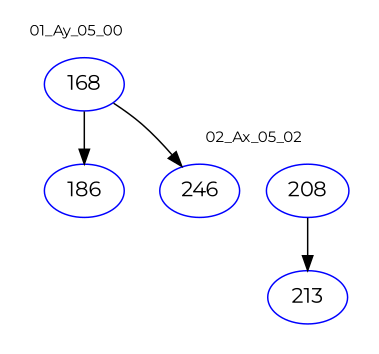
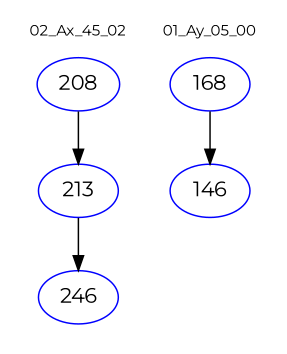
cluster "02_Ax_05_02": label "02_Ax_05_02" -> "02_Ax_45_02"
edge "168" -> "246": now "213" -> "246"
node "186": label "186" -> "146"
